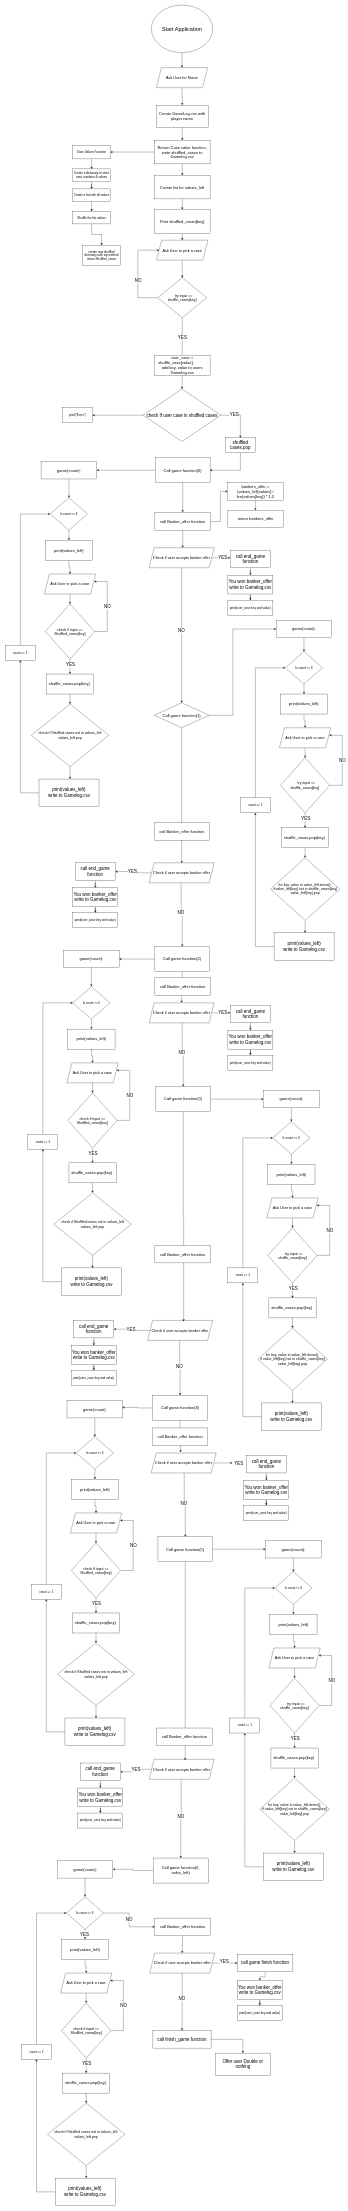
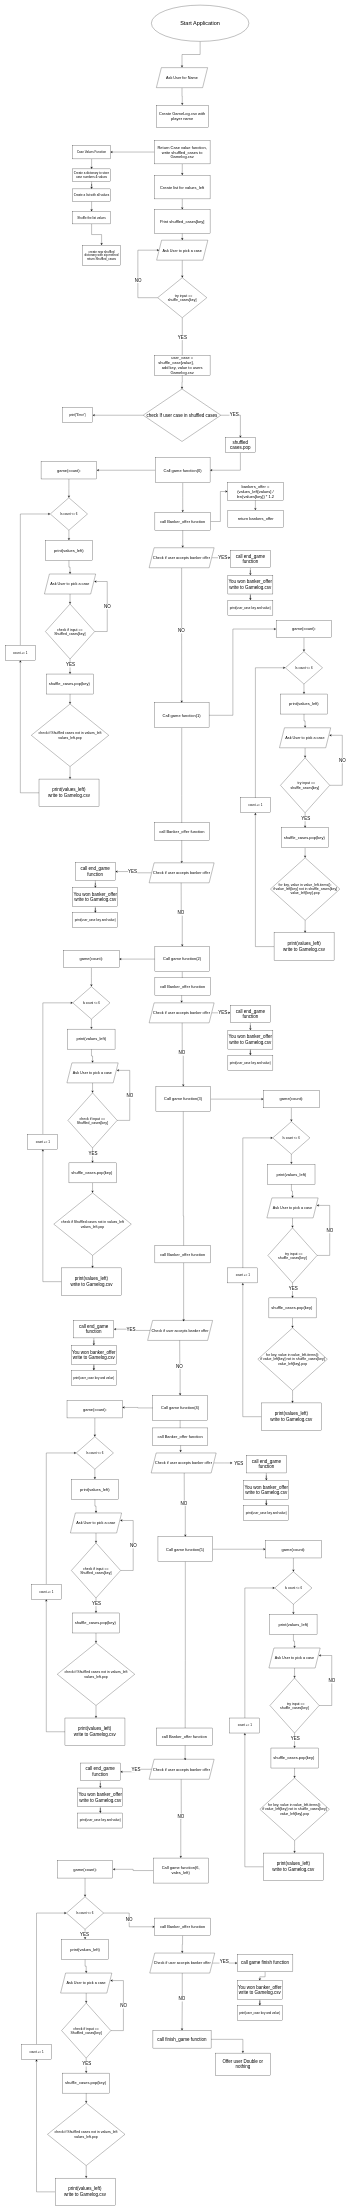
node "Start Application": size 61x48 -> 98x36
edge "Create GameLog.csv with player name" -> "Return Case value function, write shuffled_cases to Gamelog.csv": removed
node "Call game function(1)": shape diamond -> rectangle
